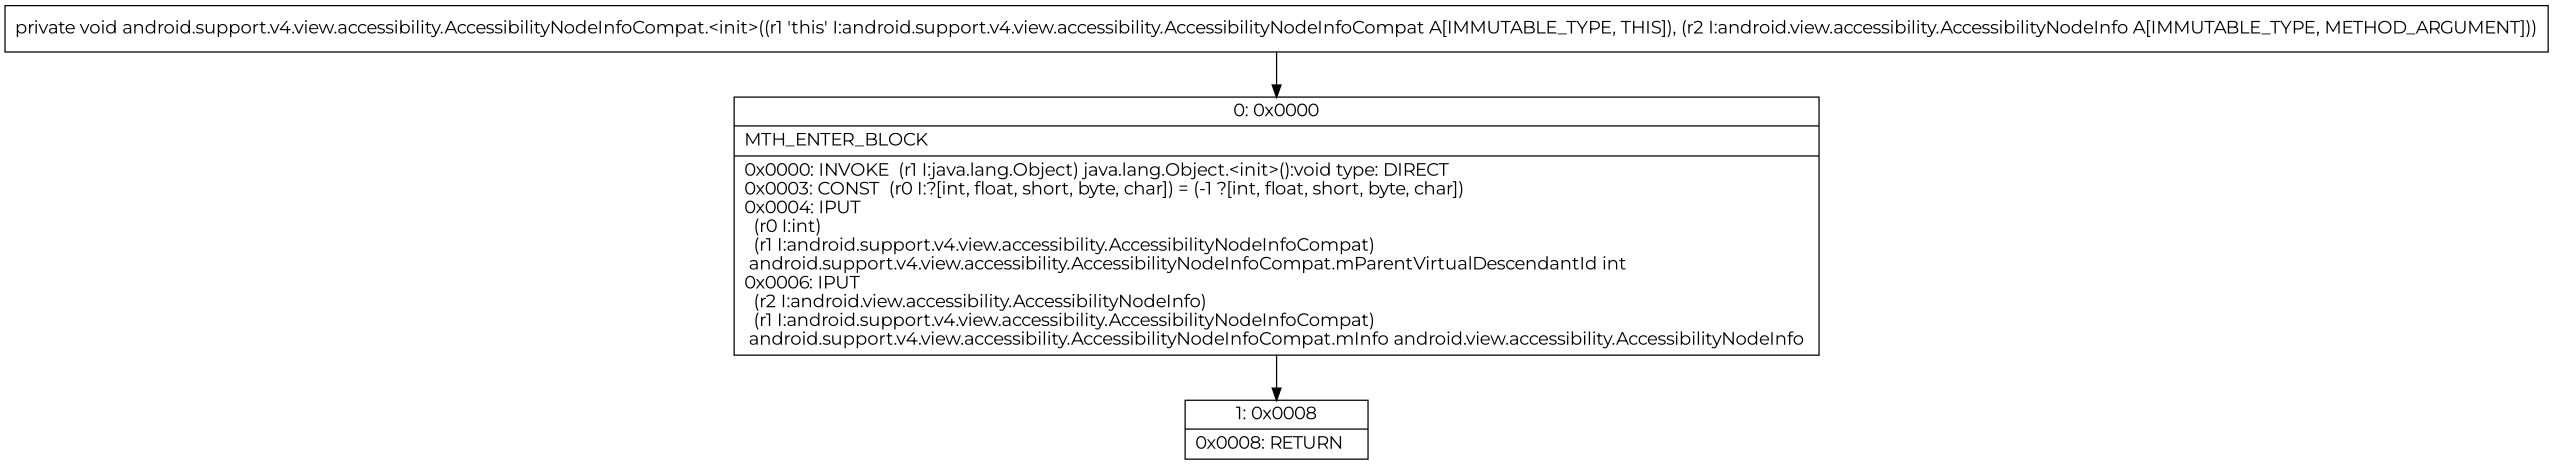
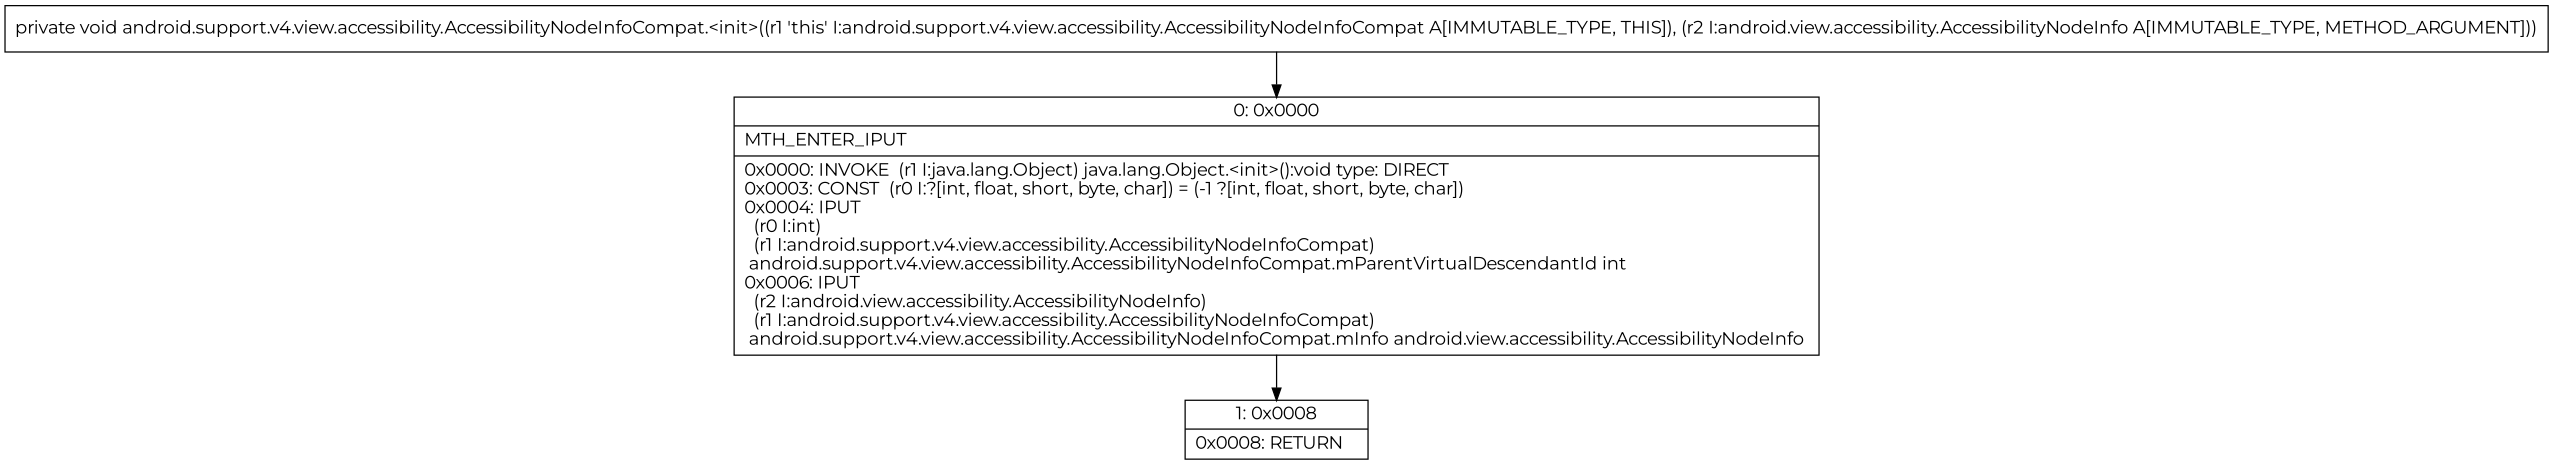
node "0: 0x0000": text "MTH_ENTER_BLOCK" -> "MTH_ENTER_IPUT"
